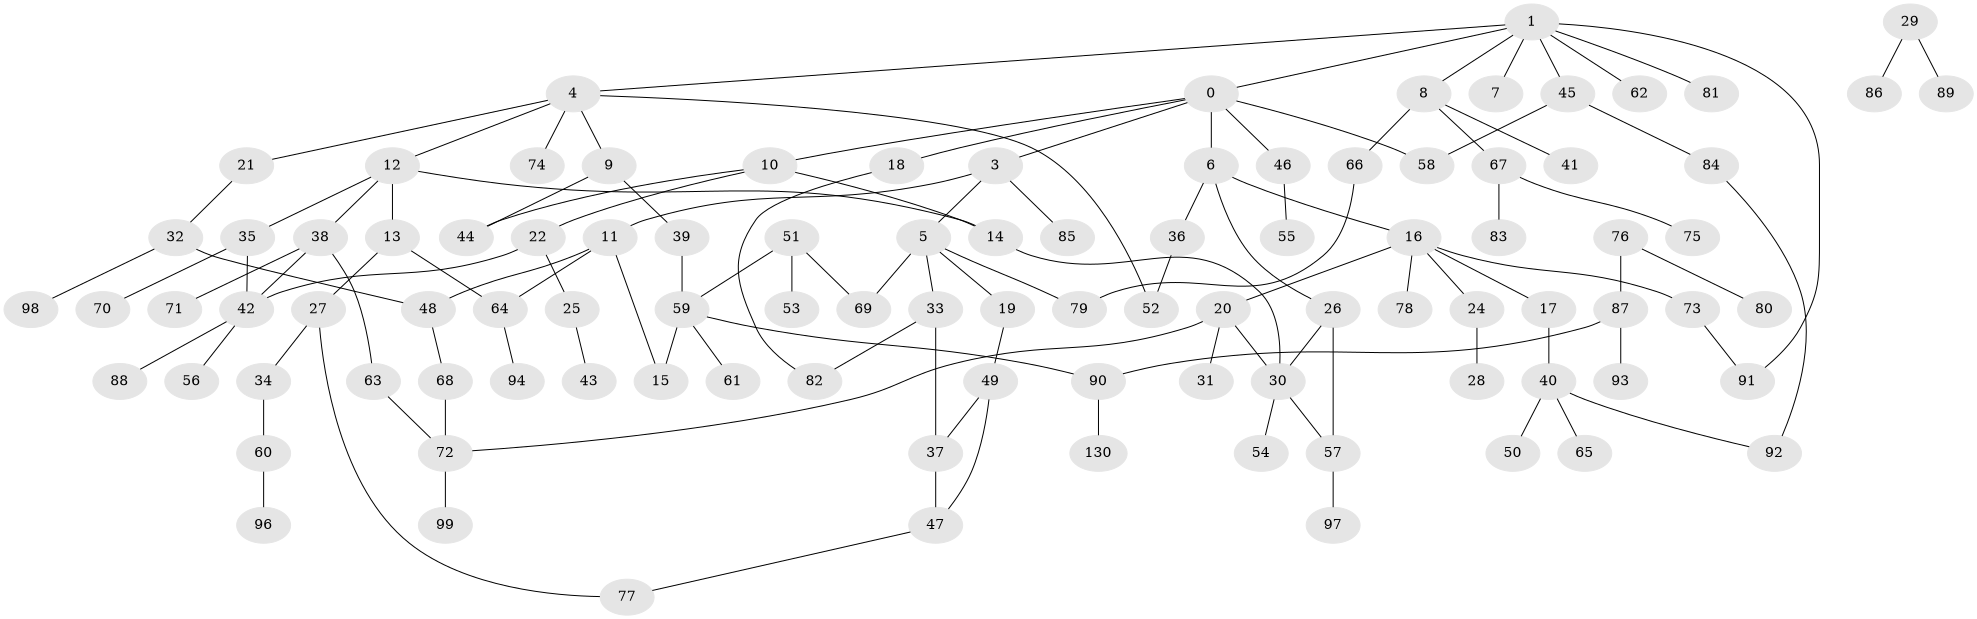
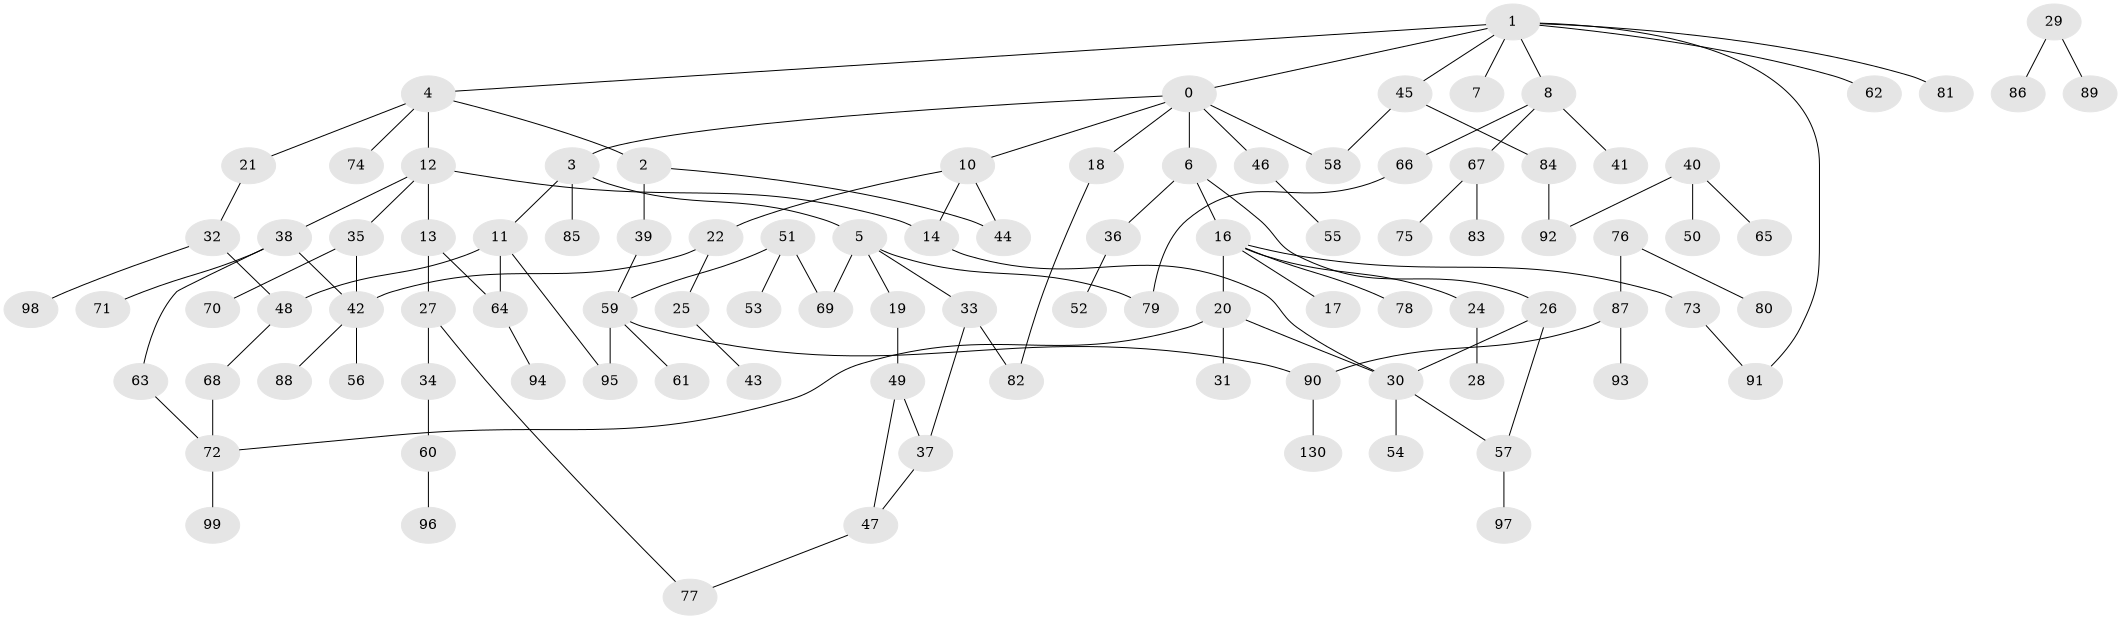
edge "4" -- "52": removed
node "9": label "9" -> "2"
edge "17" -- "40": removed
node "15": label "15" -> "95"
